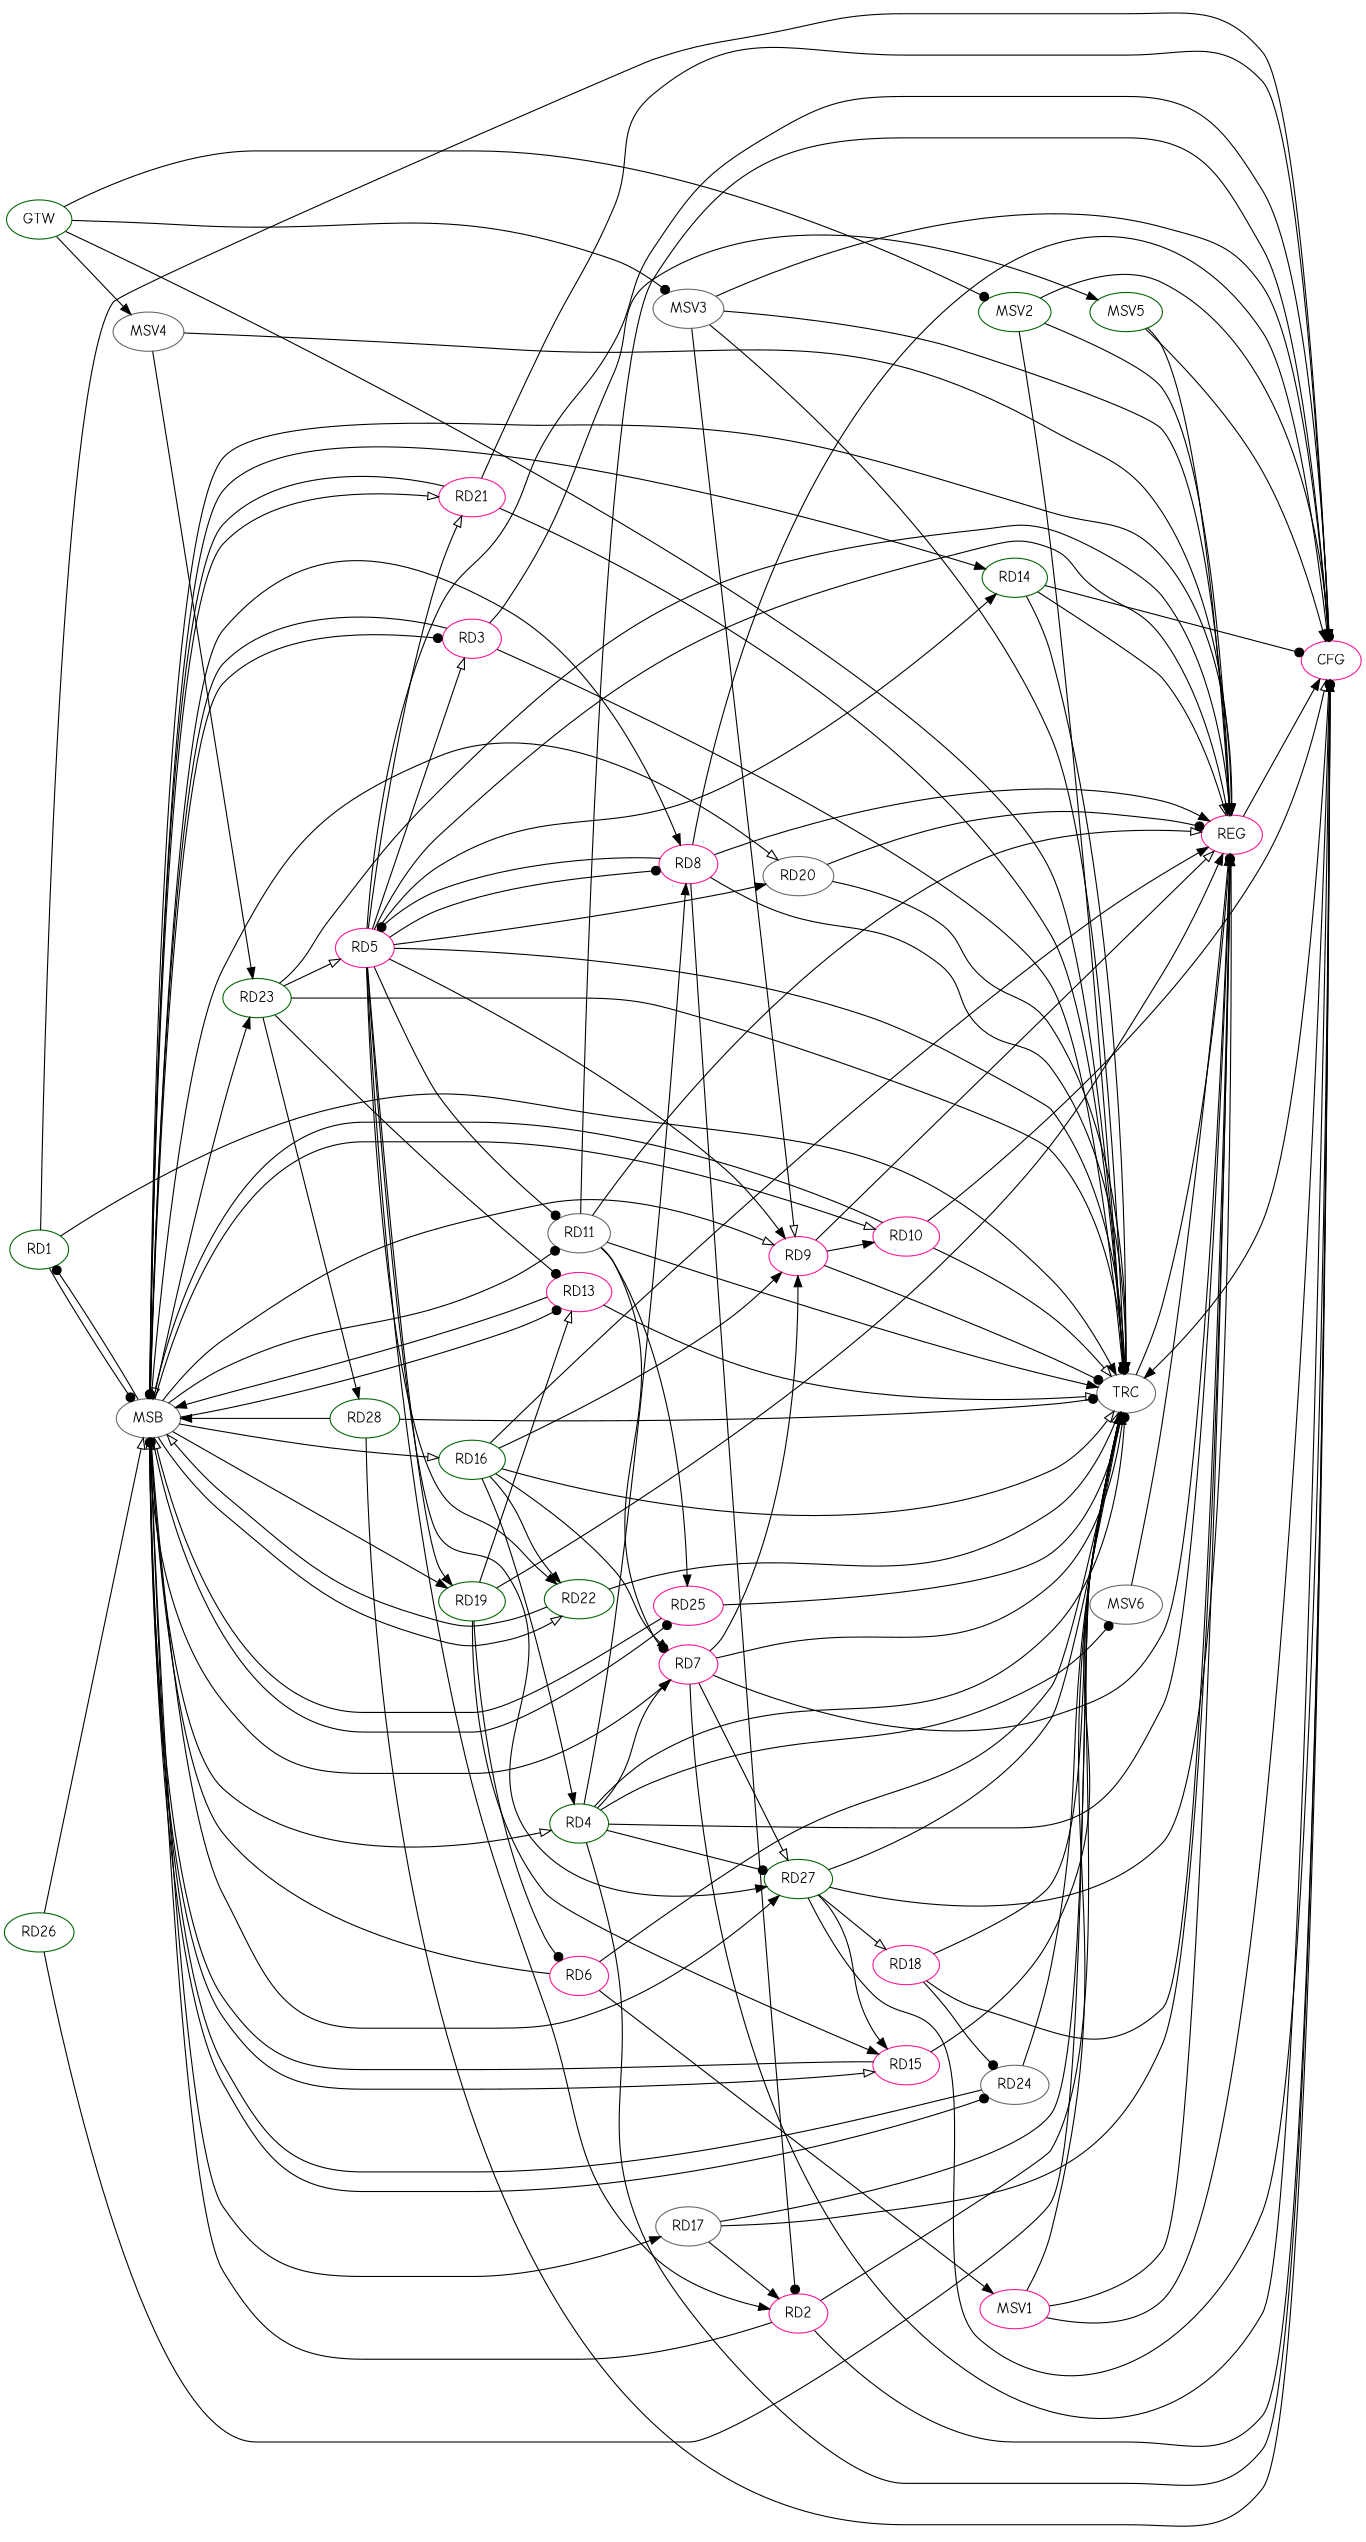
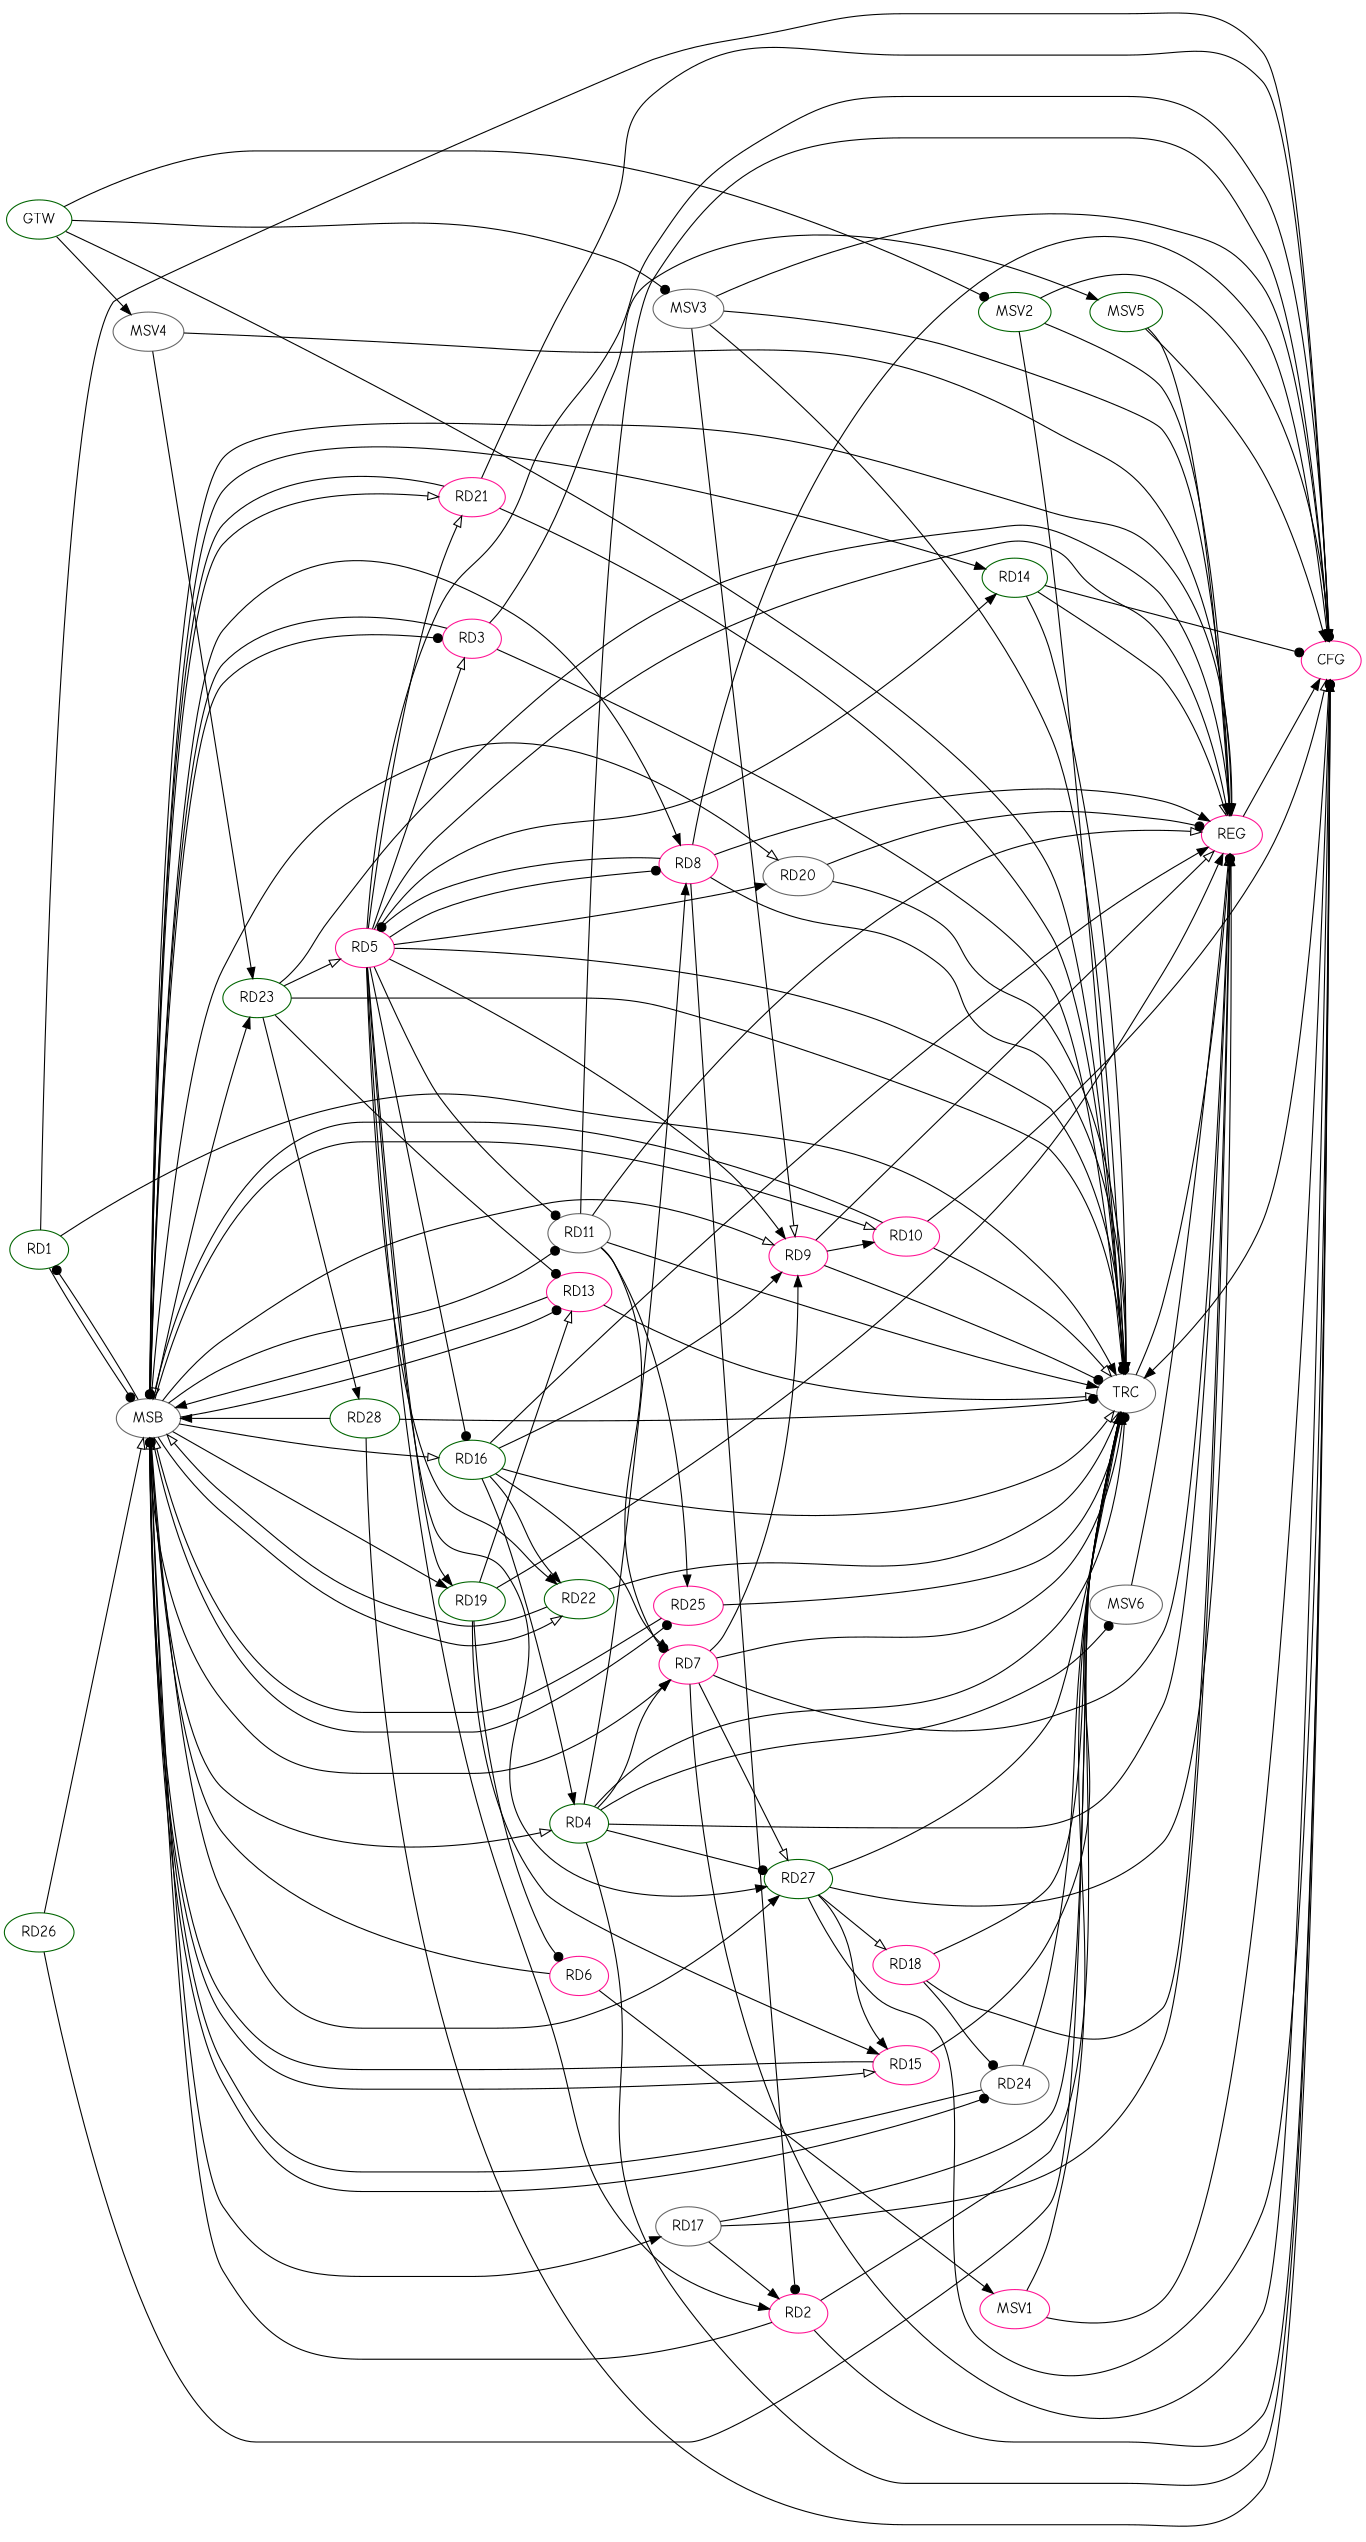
edge "RD5" -> "RD16": added
edge "RD6" -> "TRC": removed
edge "MSV1" -> "REG": removed
